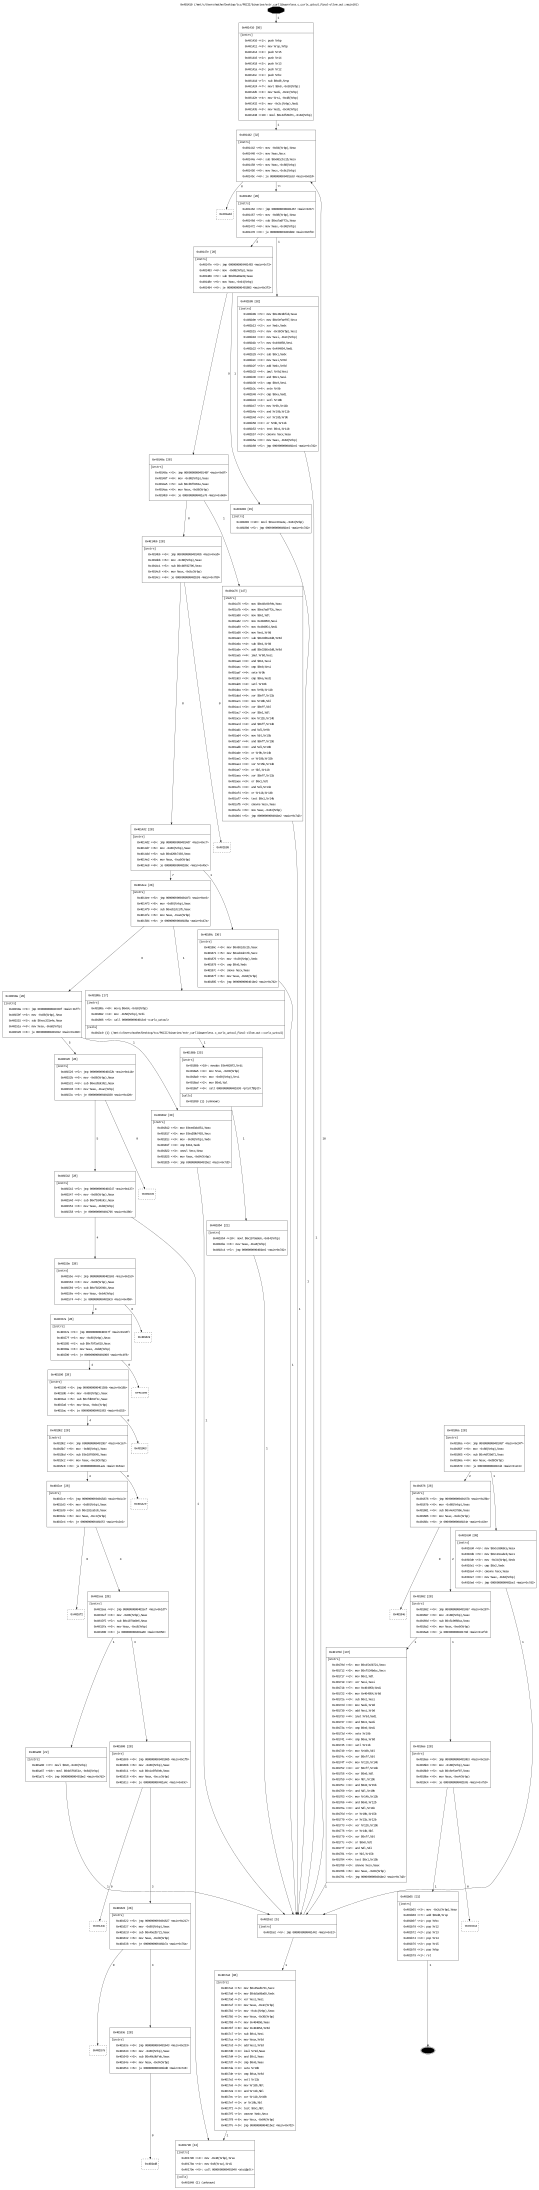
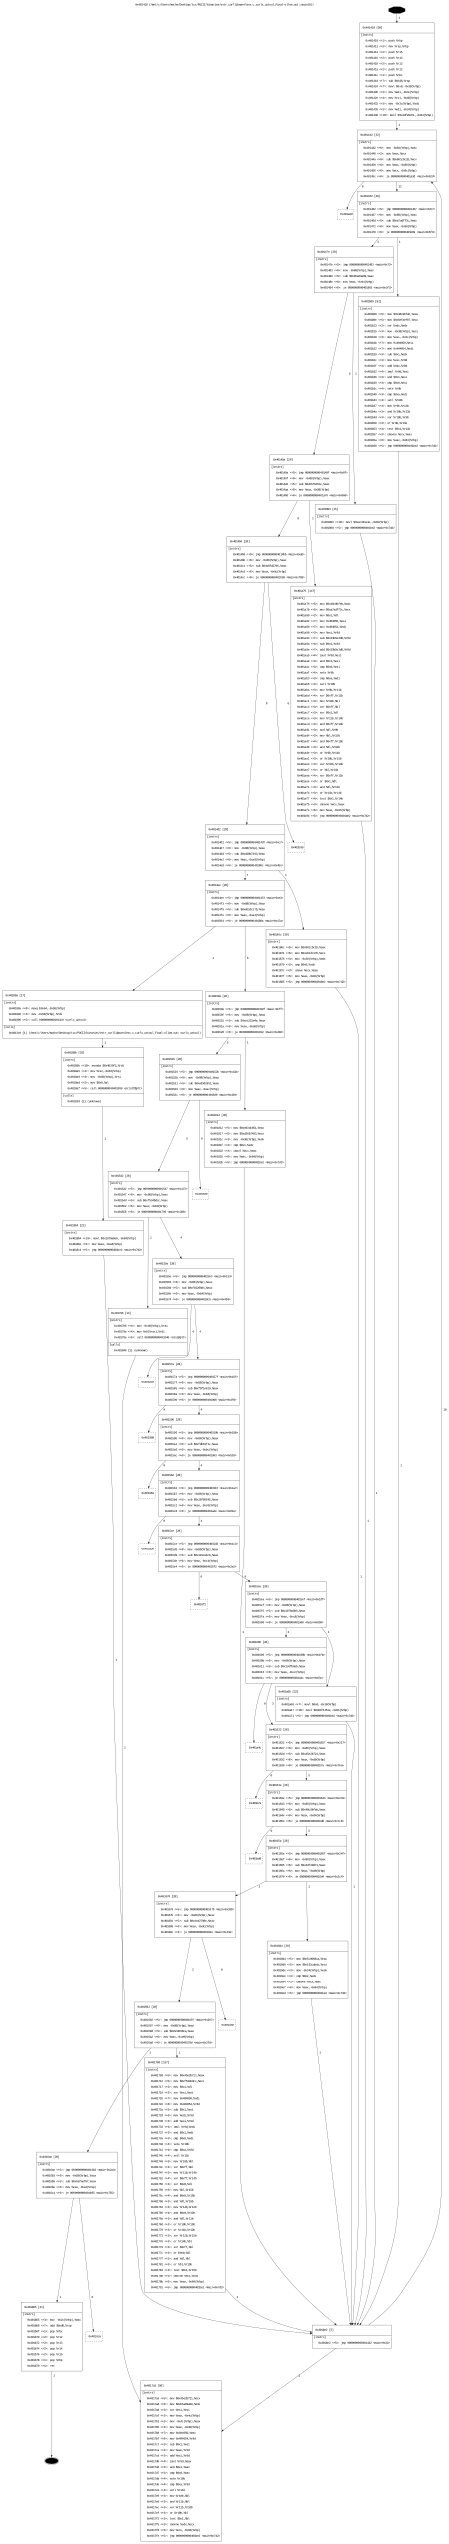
edge "0x40163e [28]" -> "0x40165a [28]": added, label "3"
edge "0x4017a3 [96]" -> "0x401796 [13]": reversed
